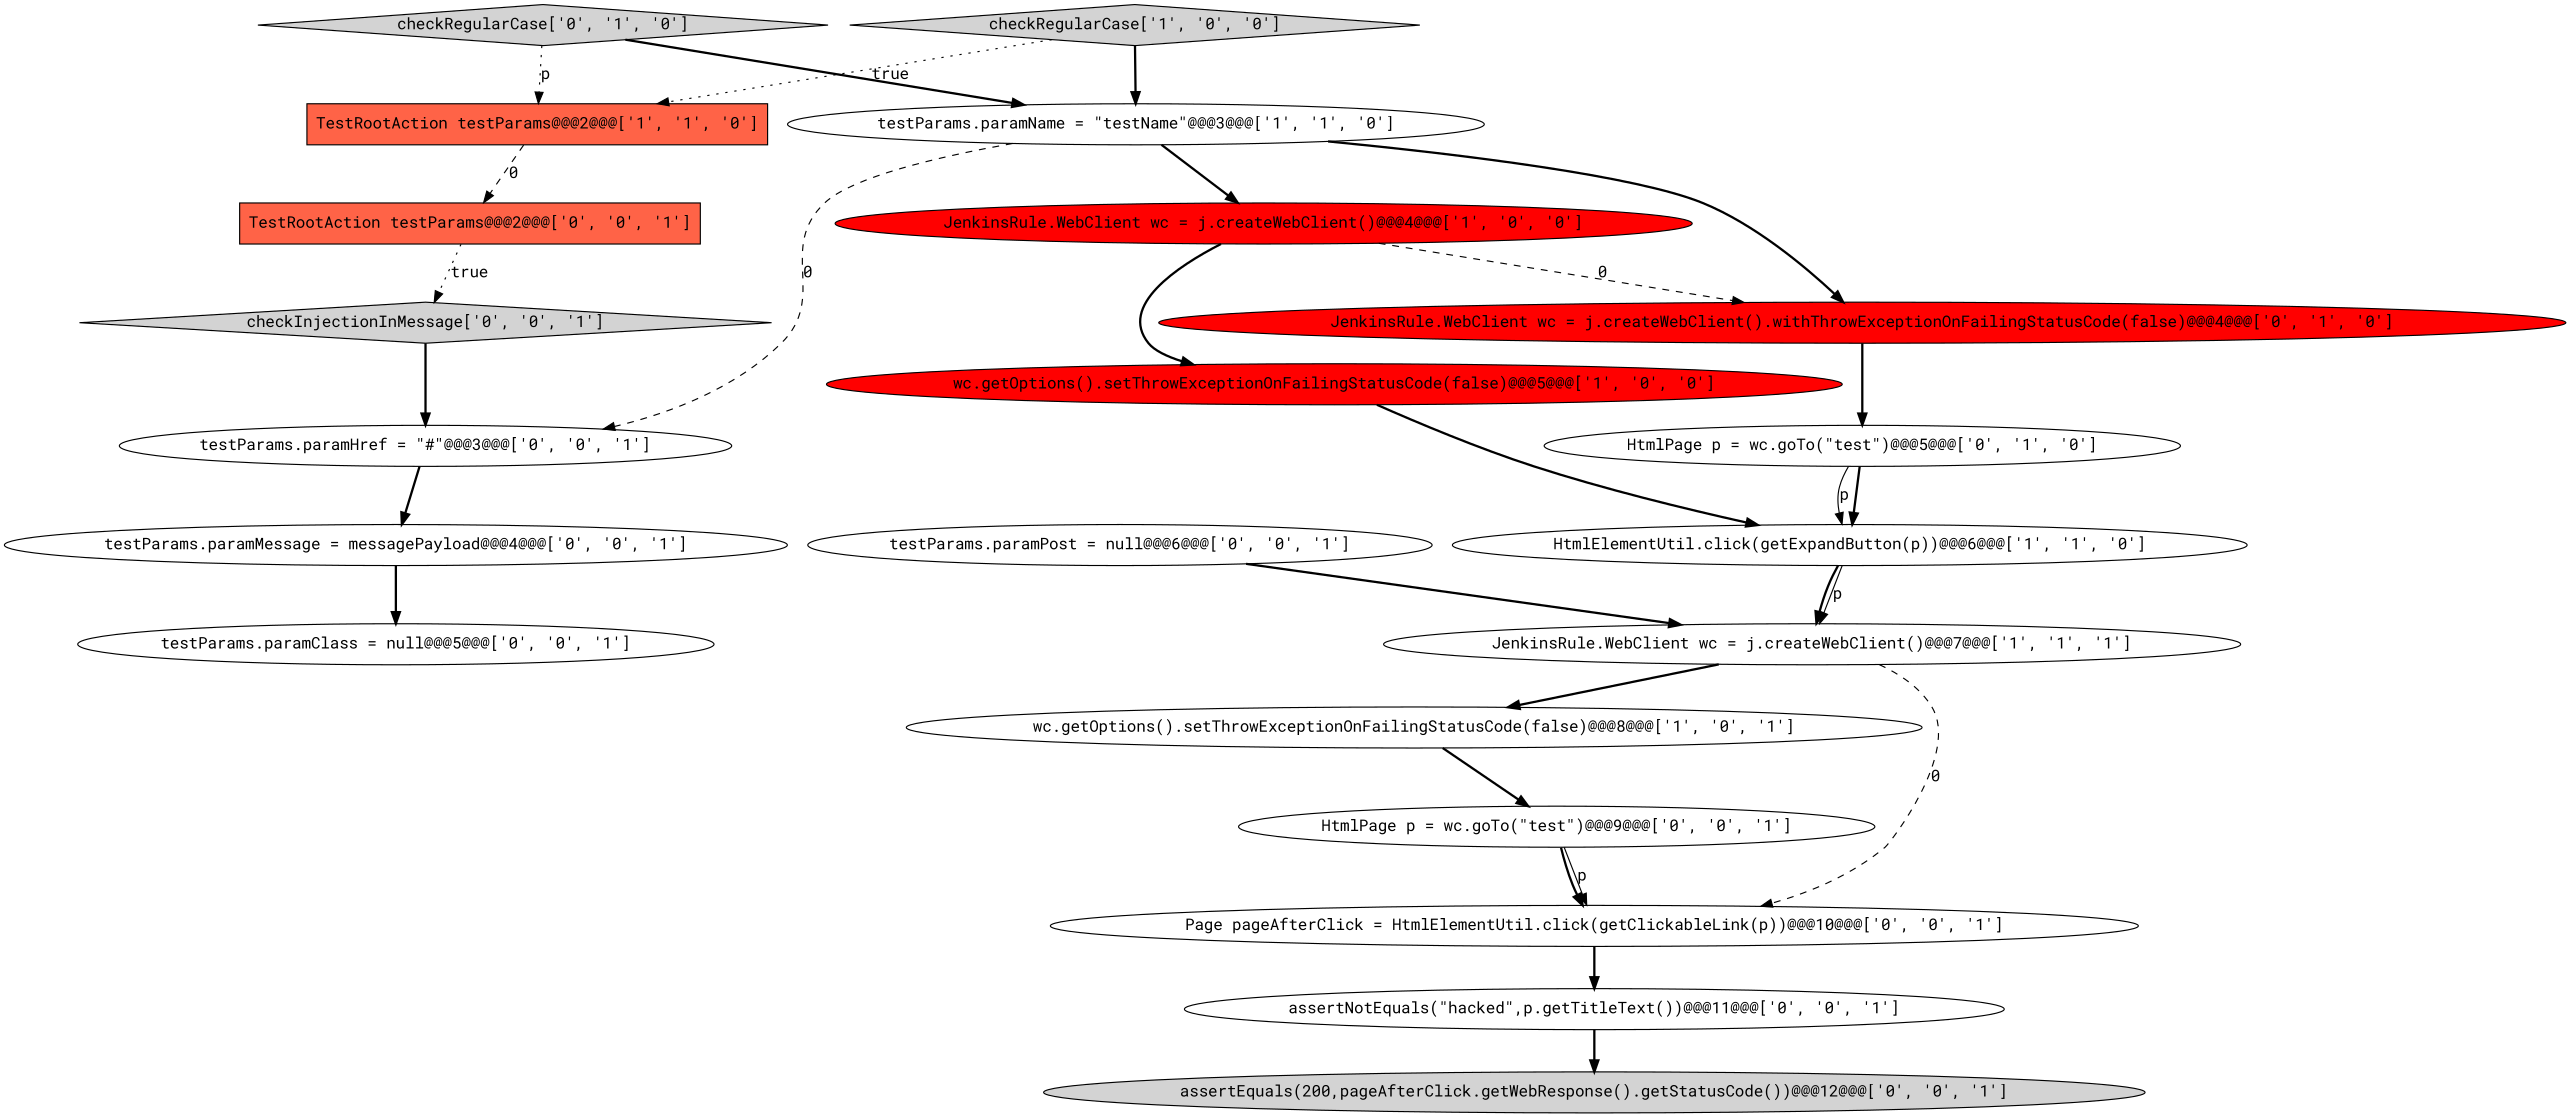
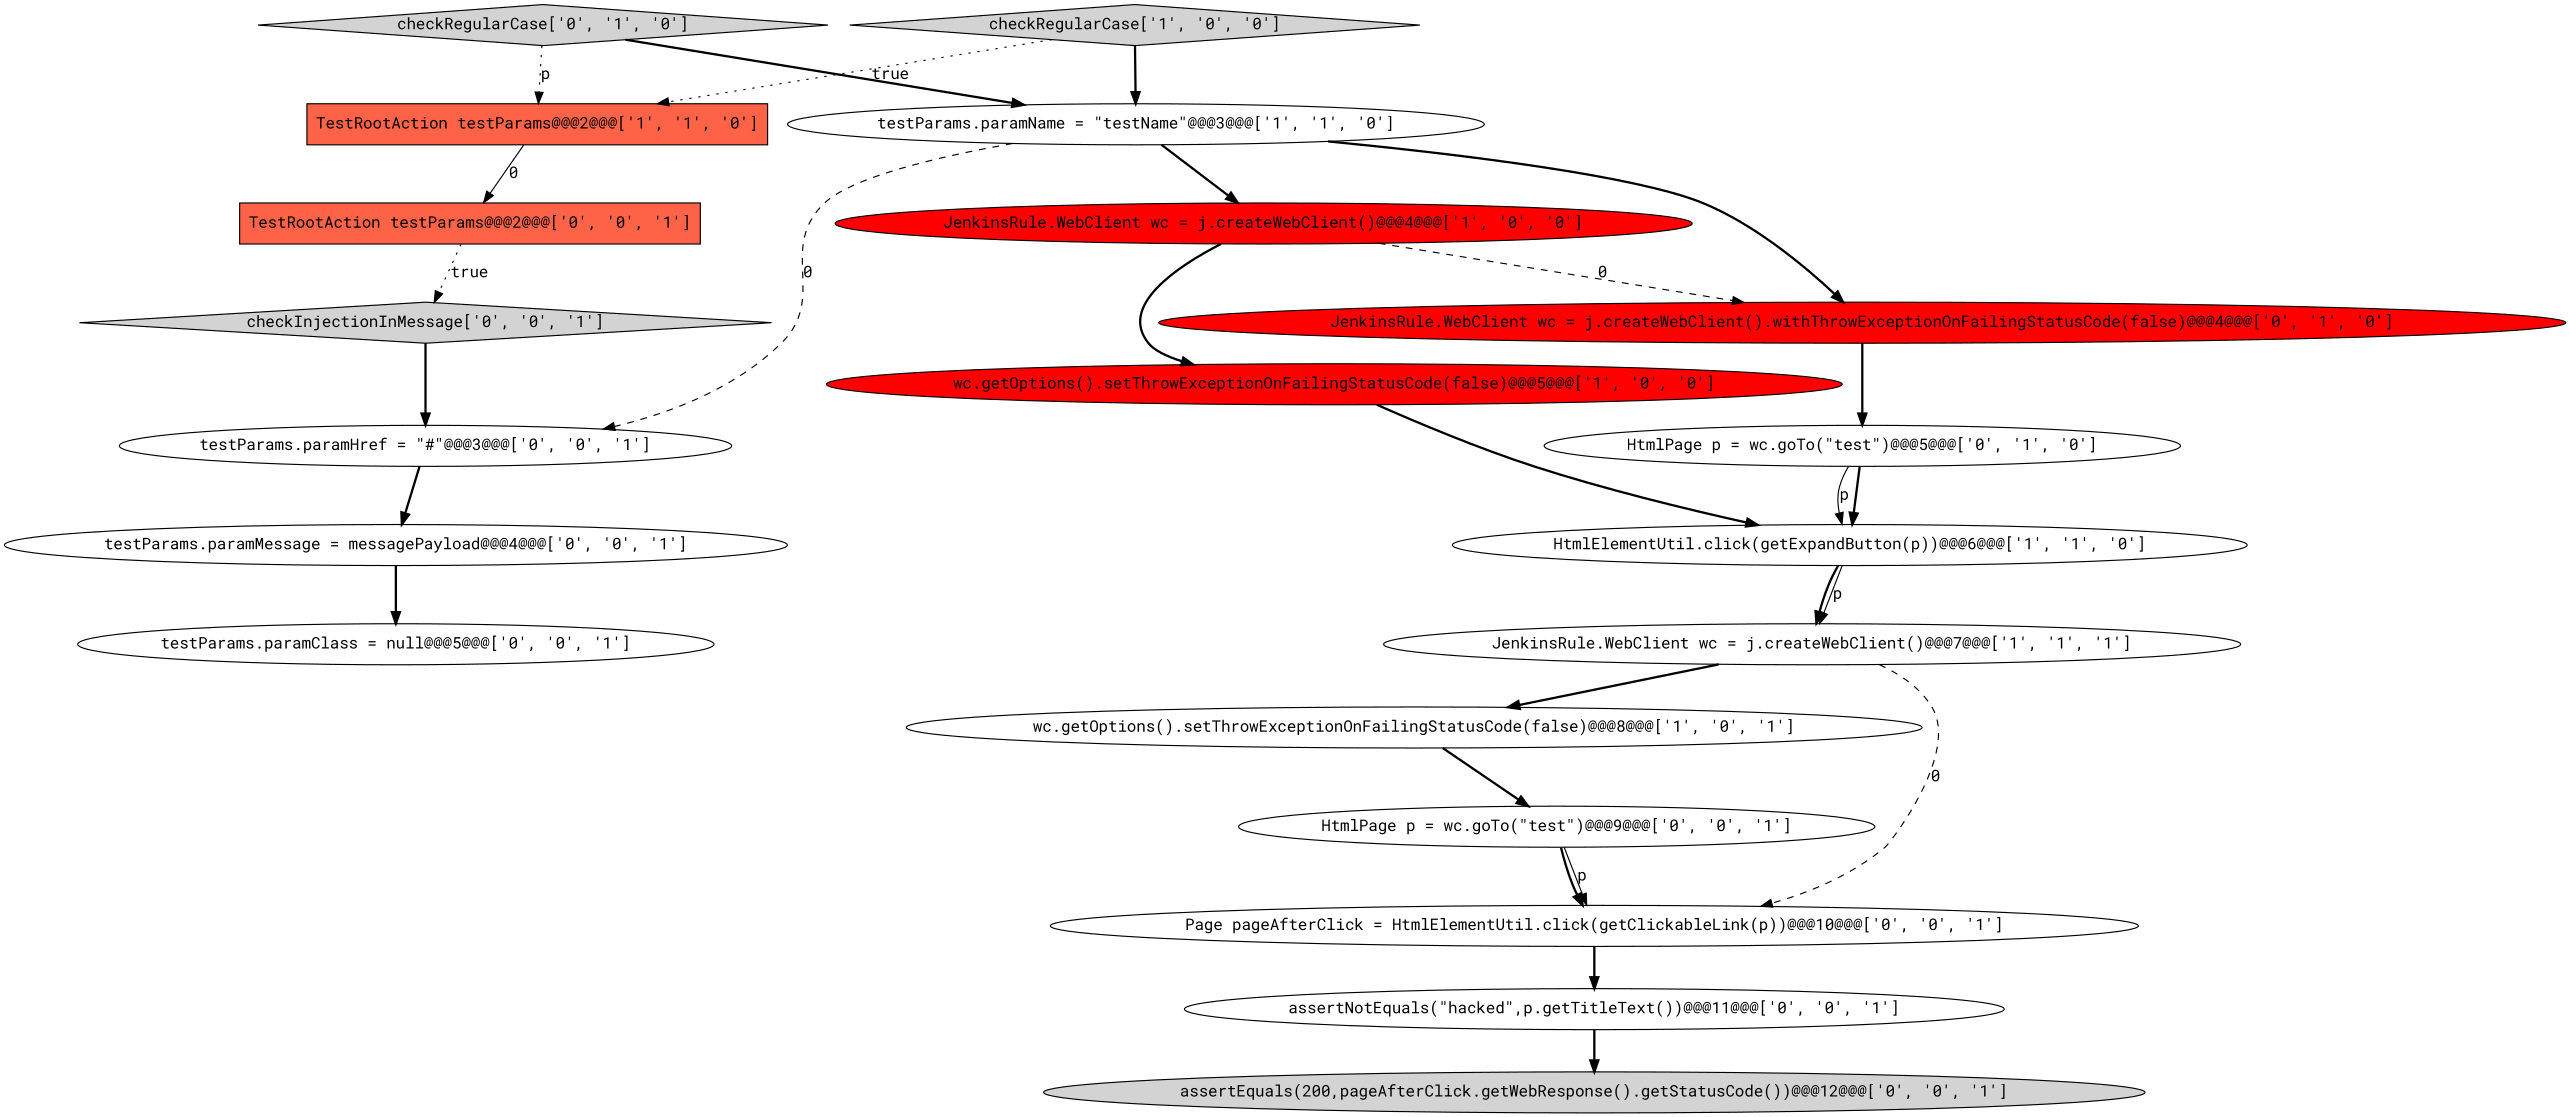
edge "TestRootAction testParams@@@2@@@['1', '1', '0']" -> "TestRootAction testParams@@@2@@@['0', '0', '1']": style dashed -> solid
node "testParams.paramPost = null@@@6@@@['0', '0', '1']": removed
